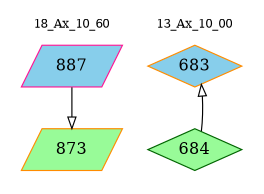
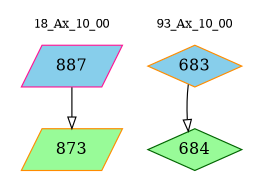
cluster "18_Ax_10_60": label "18_Ax_10_60" -> "18_Ax_10_00"
cluster "13_Ax_10_00": label "13_Ax_10_00" -> "93_Ax_10_00"
edge "684" -> "683": reversed
